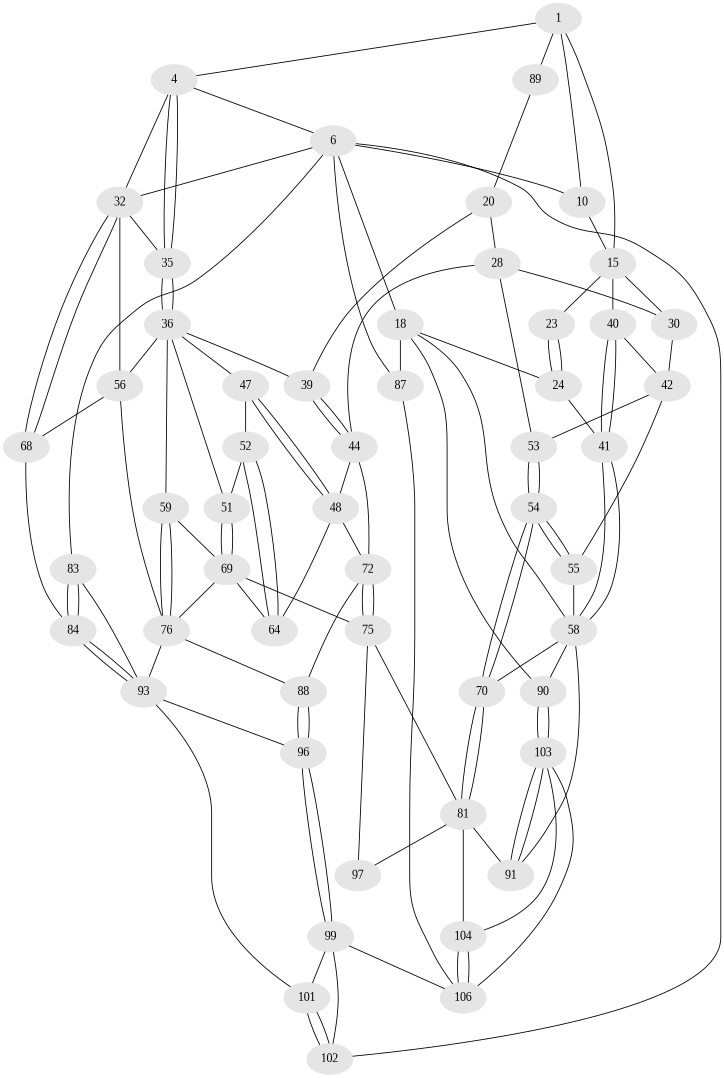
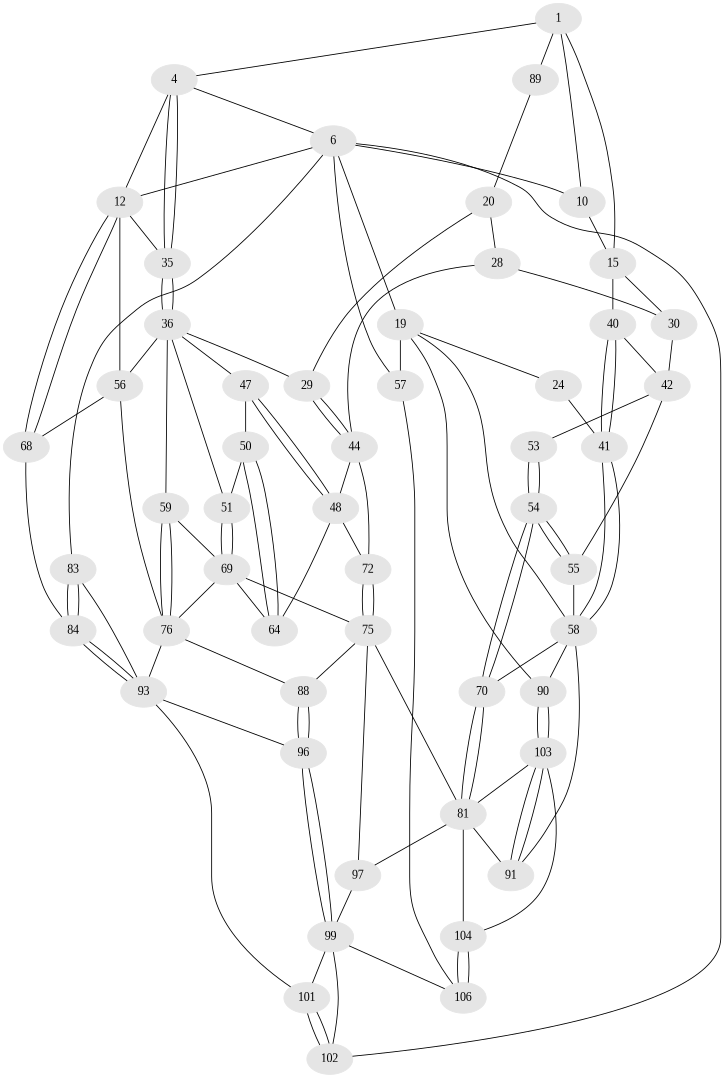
node "32": label "32" -> "12"
node "18": label "18" -> "19"
node "23": removed
edge "28" -- "53": removed
node "39": label "39" -> "29"
node "87": label "87" -> "57"
node "52": label "52" -> "50"
edge "72" -- "88": now "75" -- "88"
edge "103" -- "106": now "103" -- "81"
edge "97" -- "99": added
